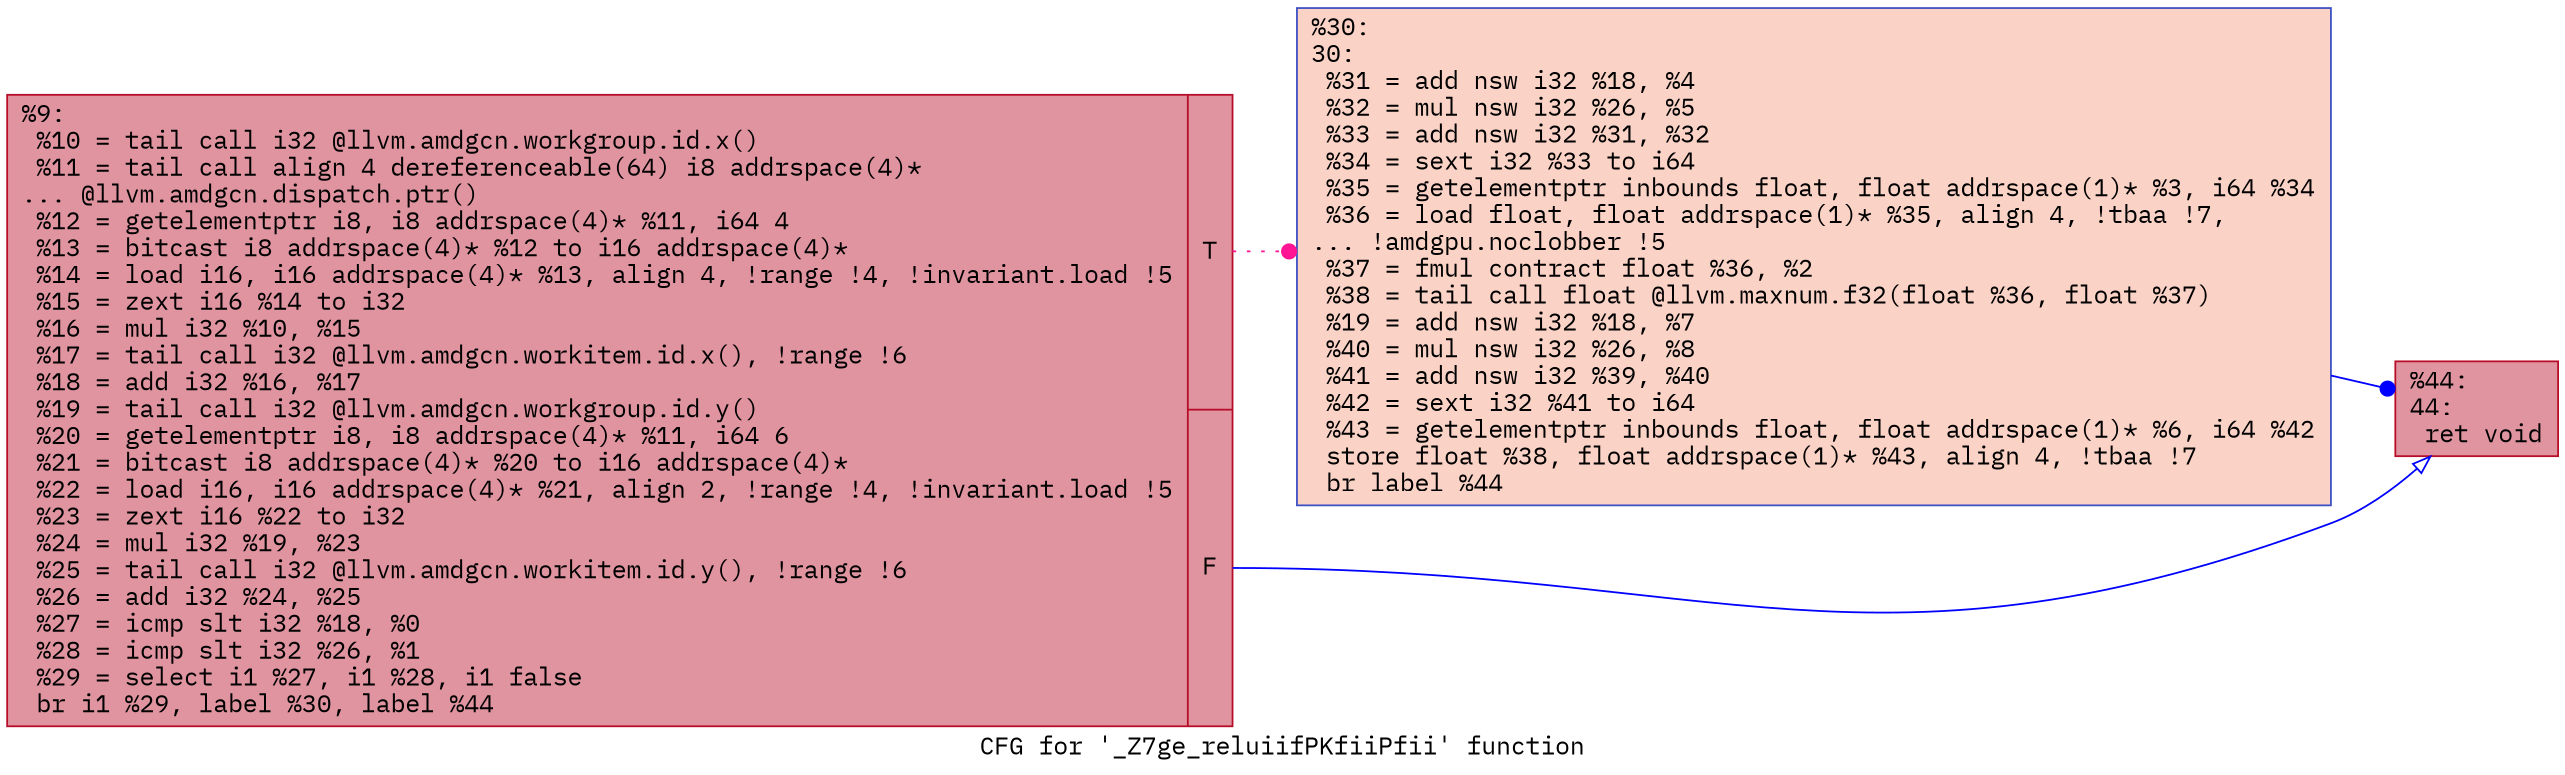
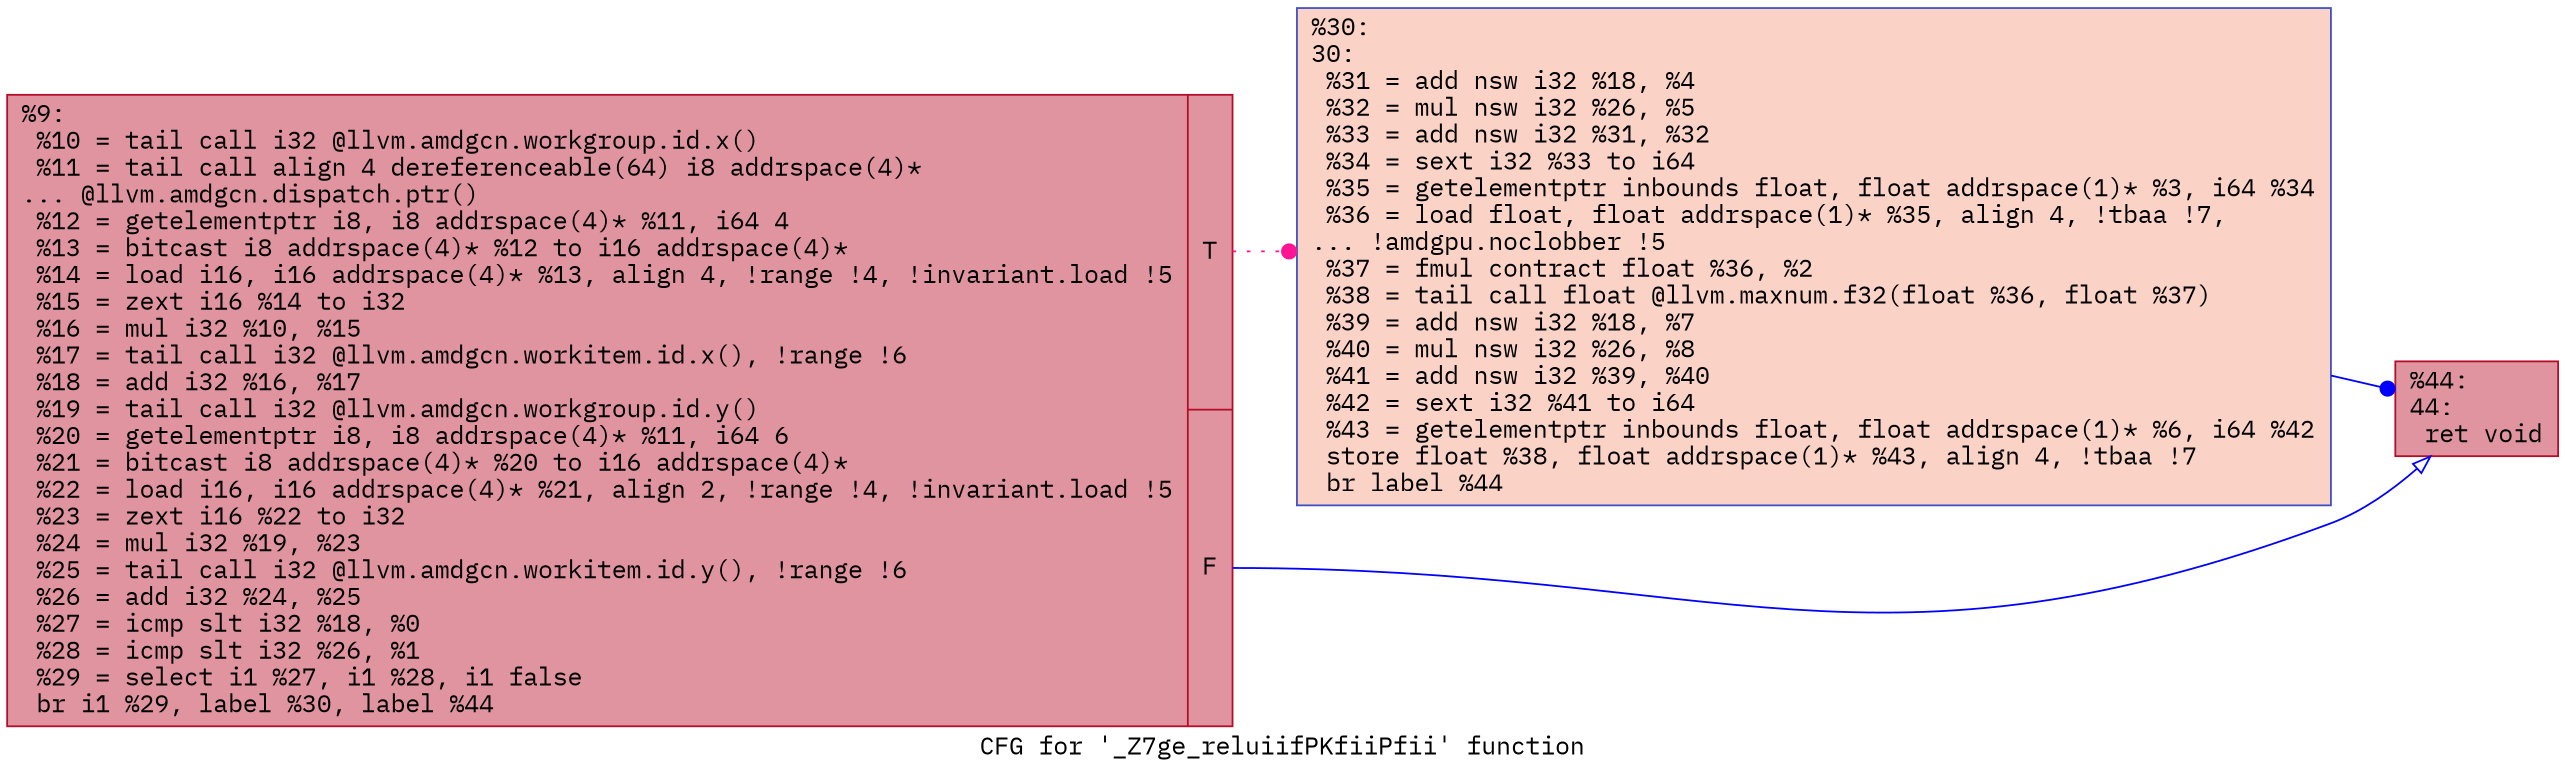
node "%30:": text "%19 = add nsw i32 %18, %7" -> "%39 = add nsw i32 %18, %7"
